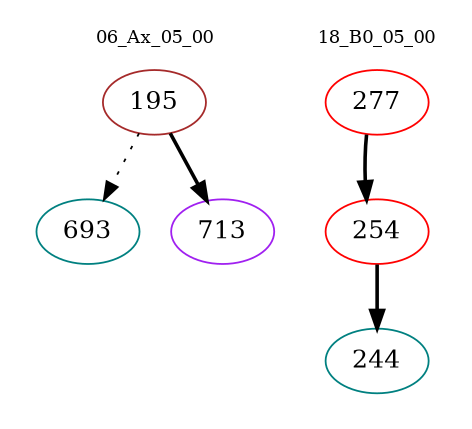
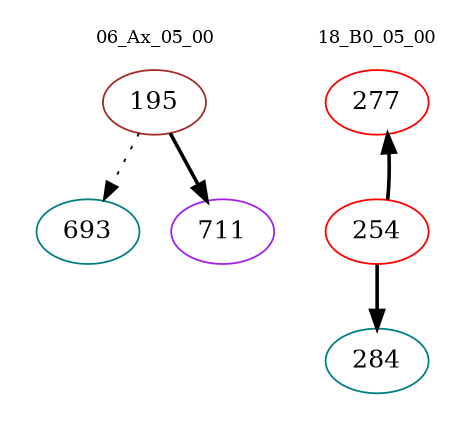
edge "277" -> "254": reversed
node "713": label "713" -> "711"
node "244": label "244" -> "284"
